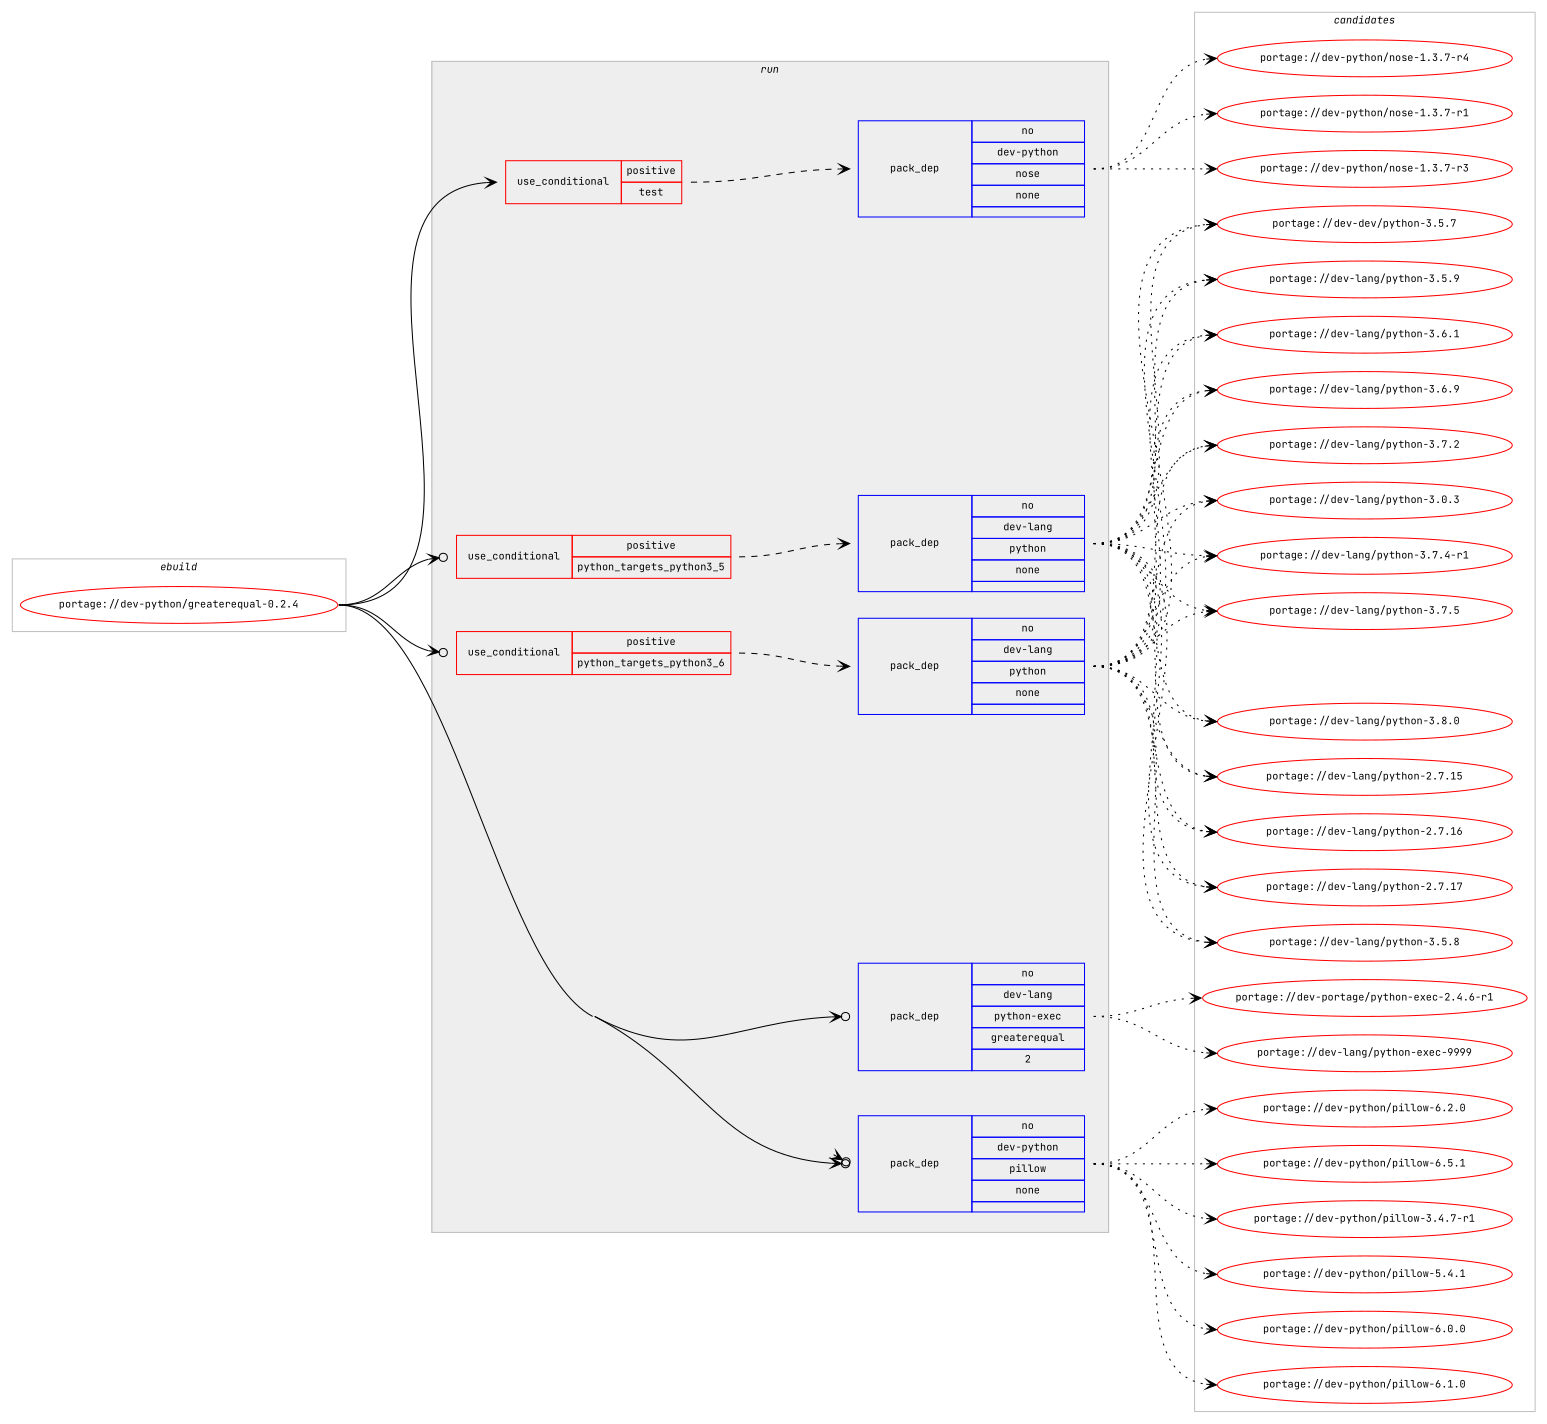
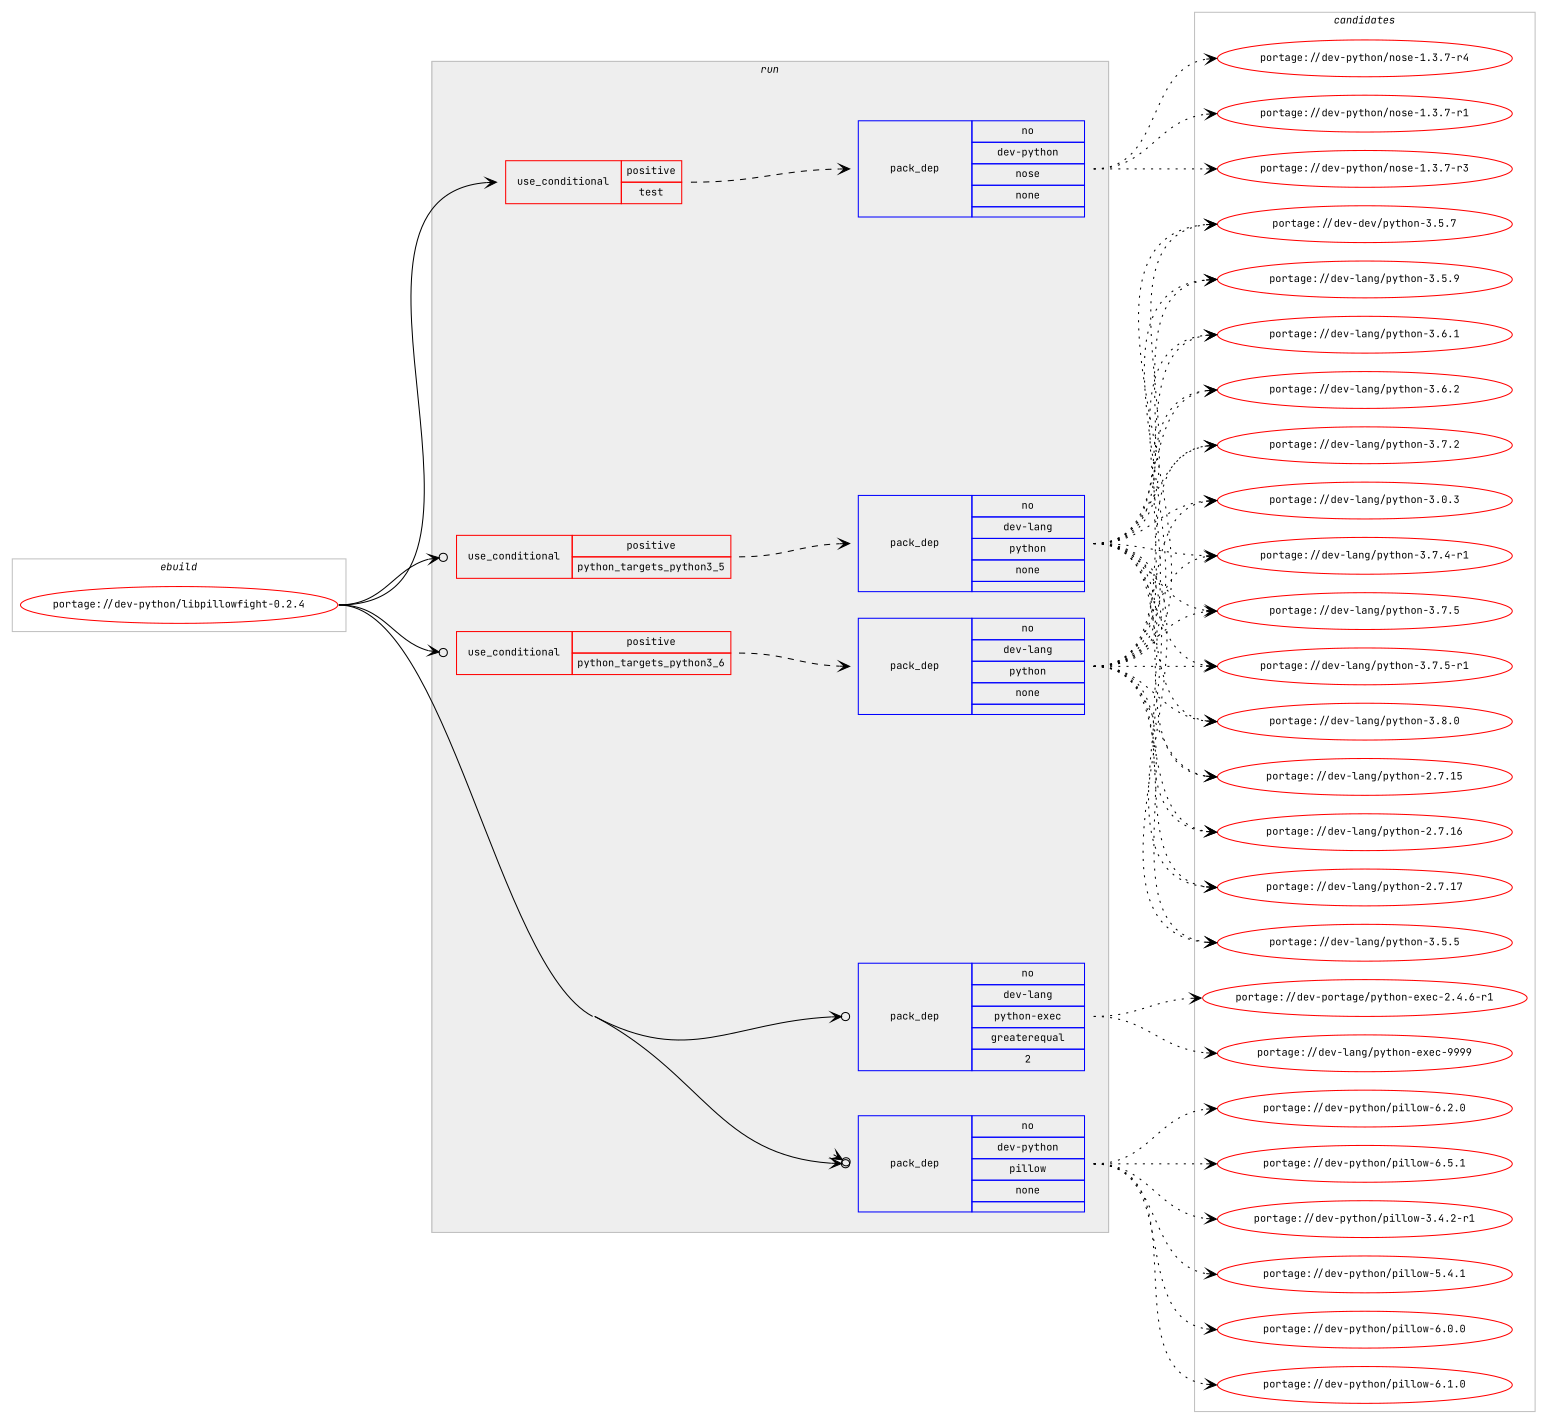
node "portage://dev-lang/python-3.6.9": label "portage://dev-lang/python-3.6.9" -> "portage://dev-lang/python-3.6.2"
node "portage://dev-python/greaterequal-0.2.4": label "portage://dev-python/greaterequal-0.2.4" -> "portage://dev-python/libpillowfight-0.2.4"
node "portage://dev-lang/python-3.7.5-r1": added
node "portage://dev-lang/python-3.5.8": label "portage://dev-lang/python-3.5.8" -> "portage://dev-lang/python-3.5.5"
node "portage://dev-python/pillow-3.4.7-r1": label "portage://dev-python/pillow-3.4.7-r1" -> "portage://dev-python/pillow-3.4.2-r1"
